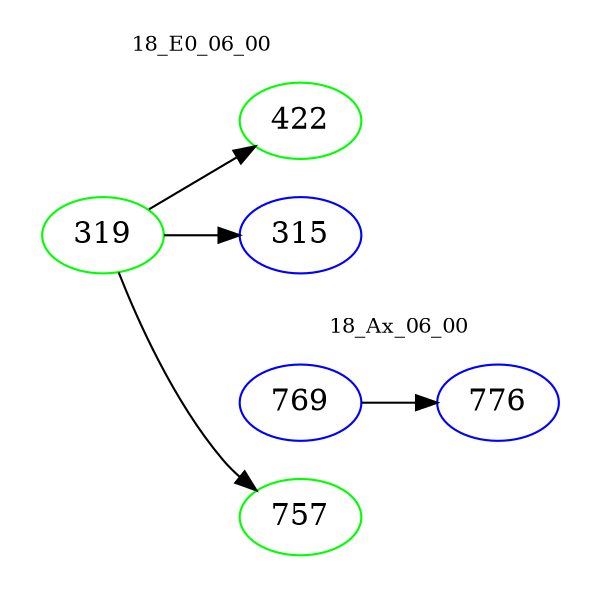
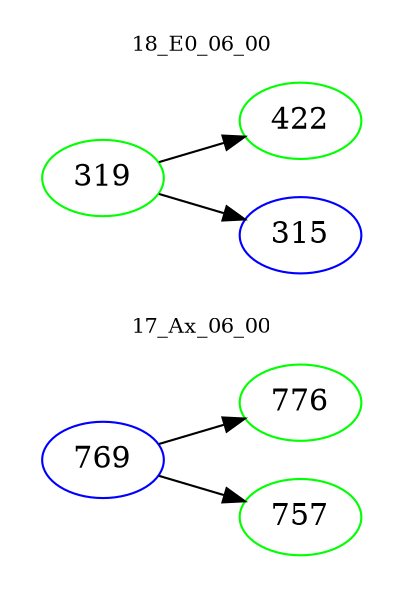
cluster "18_Ax_06_00": label "18_Ax_06_00" -> "17_Ax_06_00"
edge "319" -> "757": now "769" -> "757"
node "776": color blue -> green
